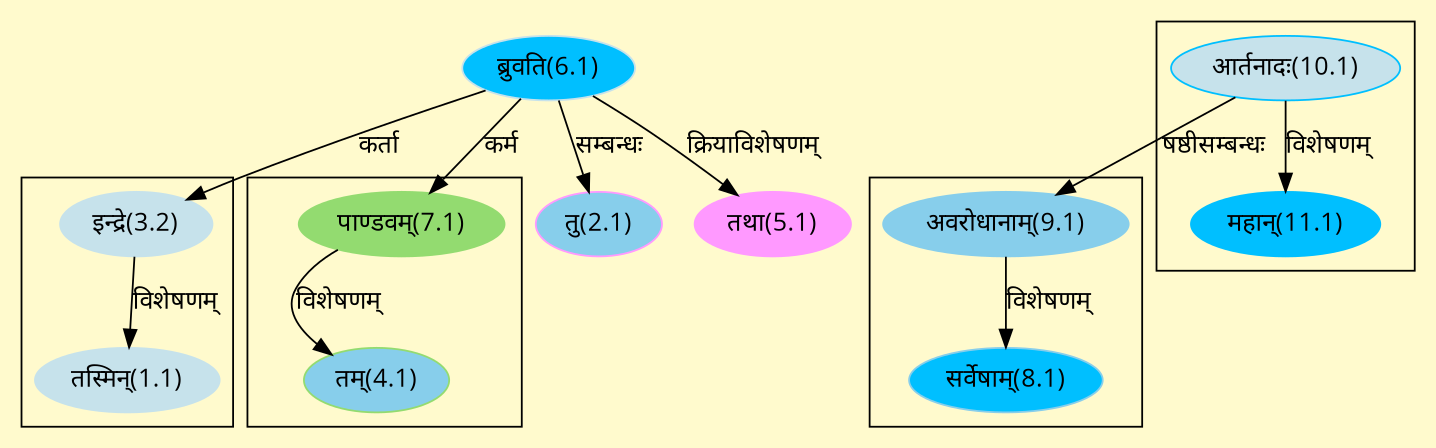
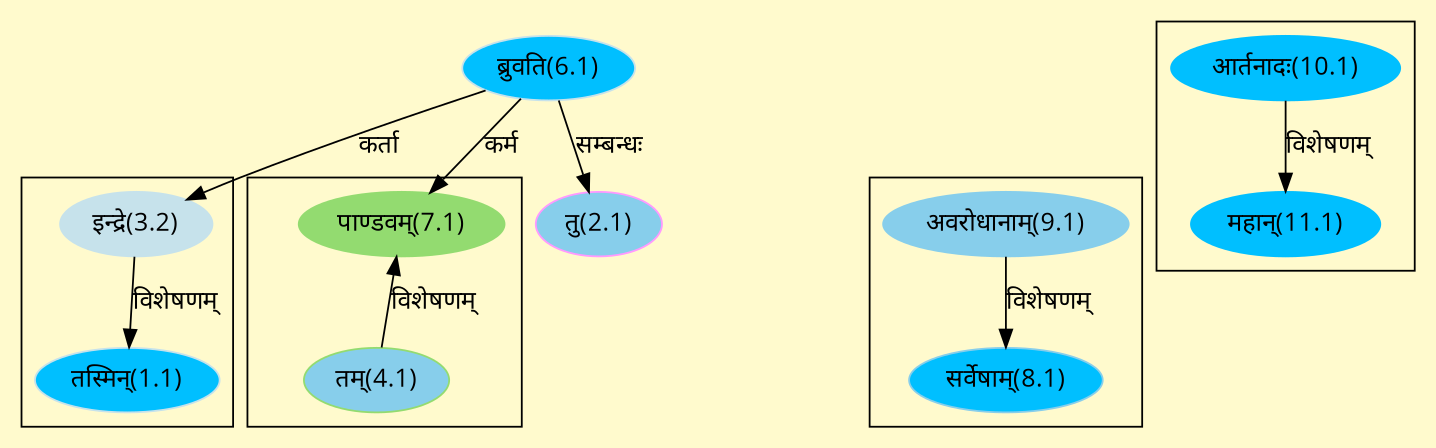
node "आर्तनादः(10.1)": fillcolor #c6e2eb -> #00bfff
edge "आर्तनादः(10.1)" -> "अवरोधानाम्(9.1)": removed, label "षष्ठीसम्बन्धः"
node "तथा(5.1)": removed
edge "पाण्डवम्(7.1)" -> "तम्(4.1)": reversed
node "तस्मिन्(1.1)": fillcolor #c6e2eb -> #00bfff
